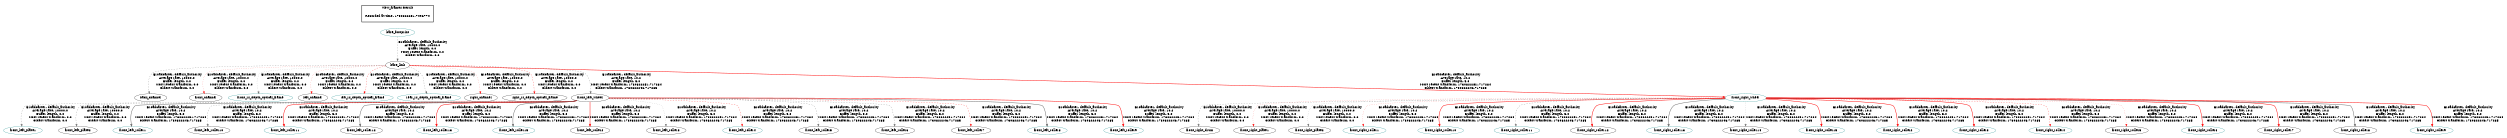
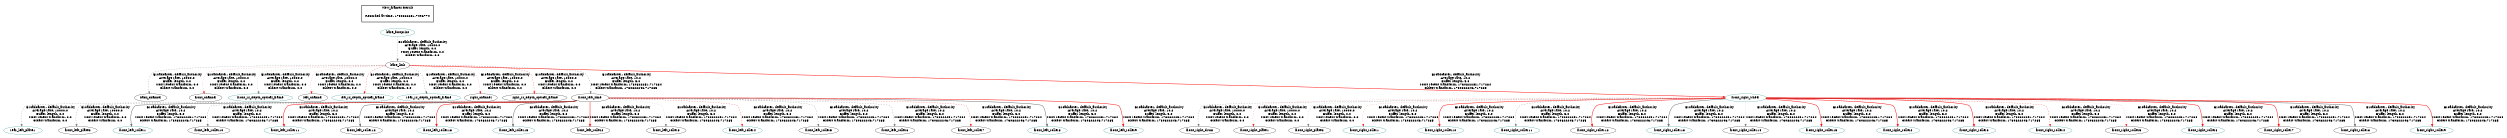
node "front_left_wheel": label "front_left_wheel" -> "front_left_time"
node "front_left_plate1": label "front_left_plate1" -> "rear_left_plate1"
